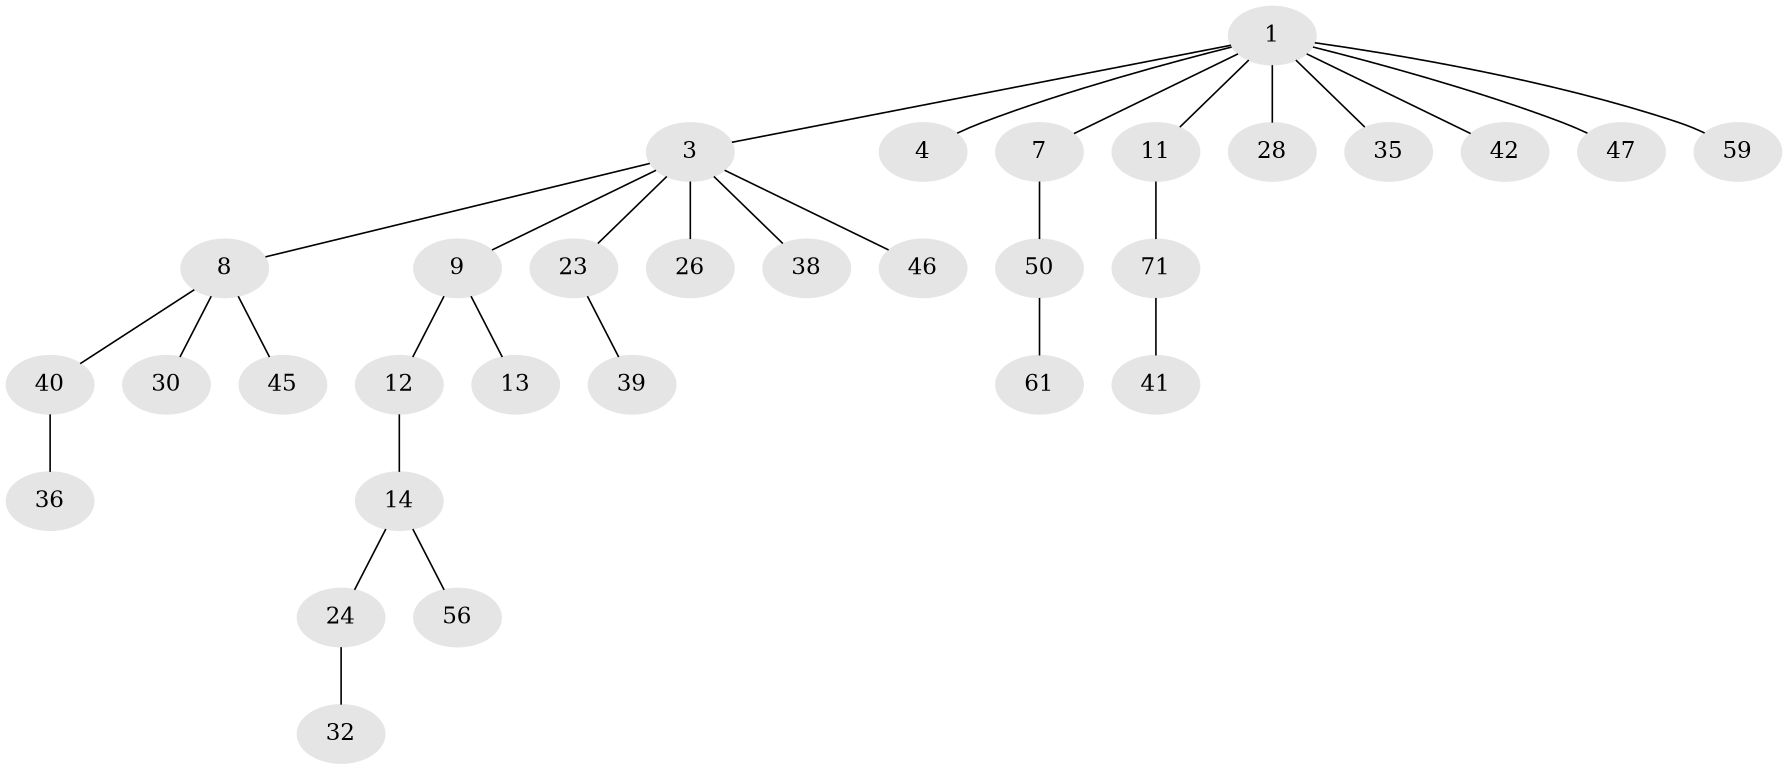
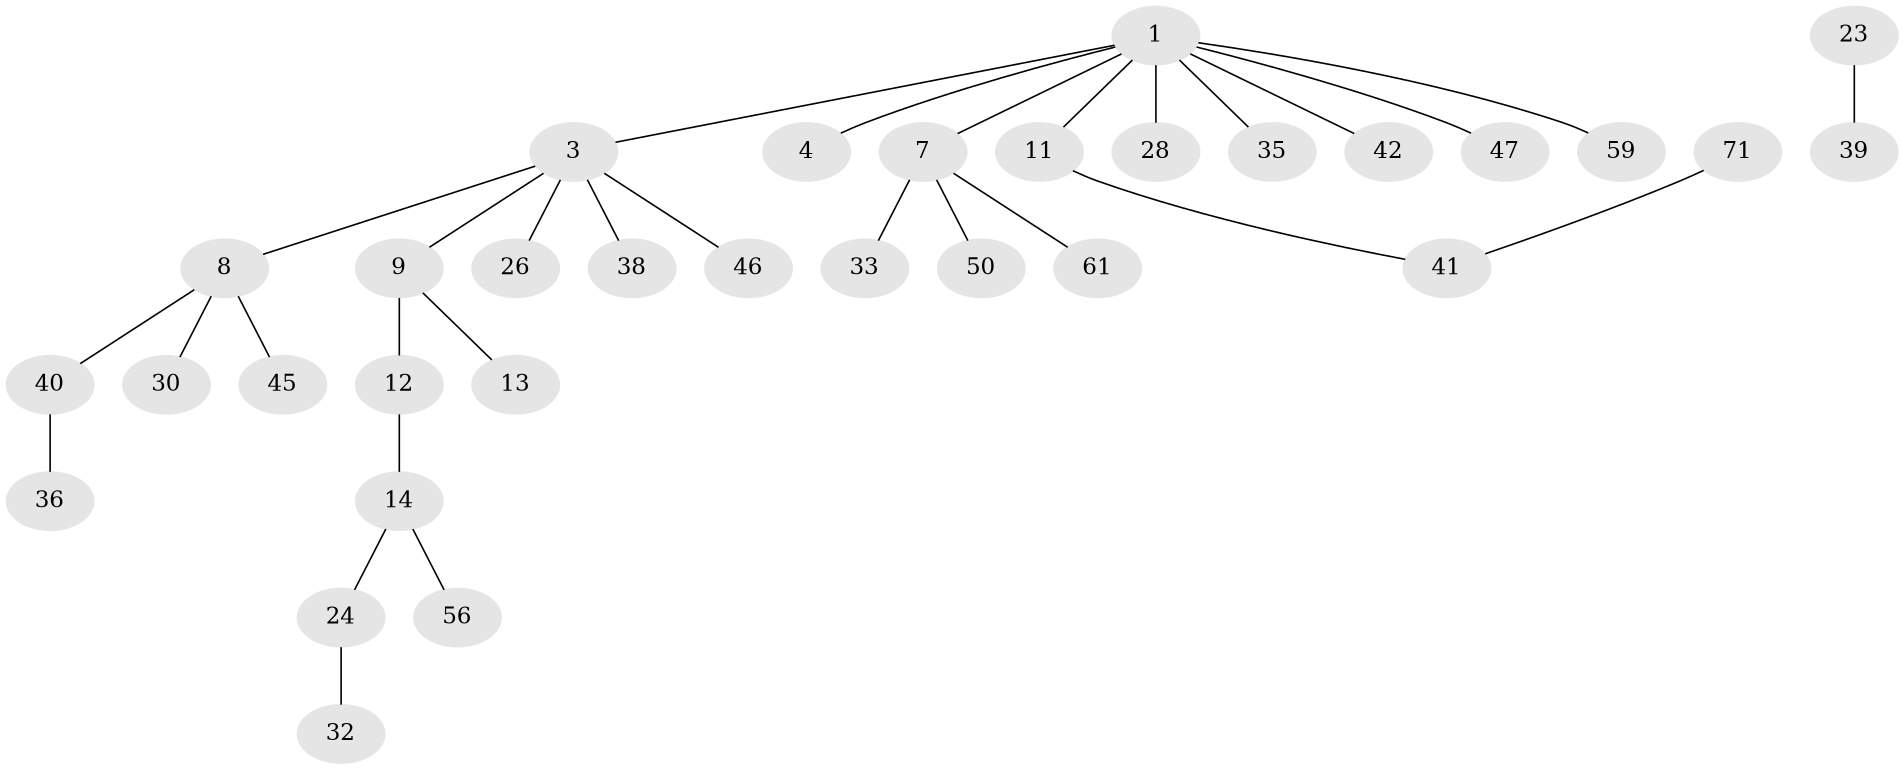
edge "3" -- "23": removed
edge "11" -- "71": now "11" -- "41"
node "33": added
edge "50" -- "61": now "7" -- "61"
